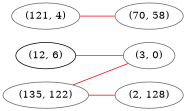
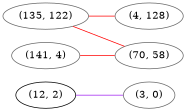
node "(121, 4)": label "(121, 4)" -> "(141, 4)"
node "(12, 6)": label "(12, 6)" -> "(12, 2)"
edge "(3, 0)" -- "(135, 122)": now "(70, 58)" -- "(135, 122)"
node "(2, 128)": label "(2, 128)" -> "(4, 128)"
